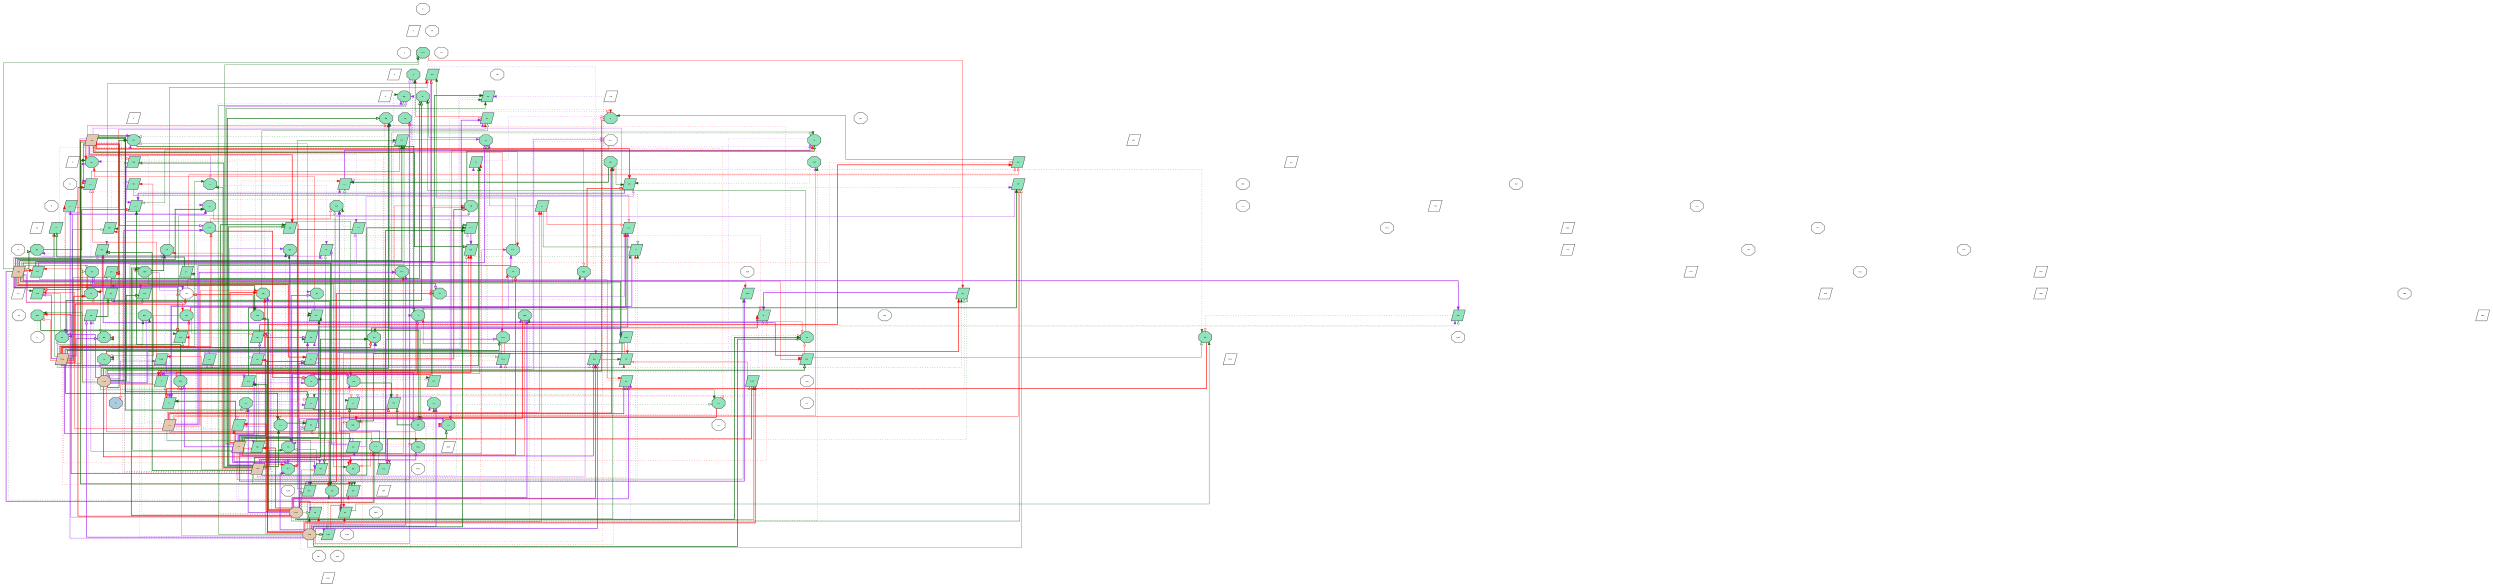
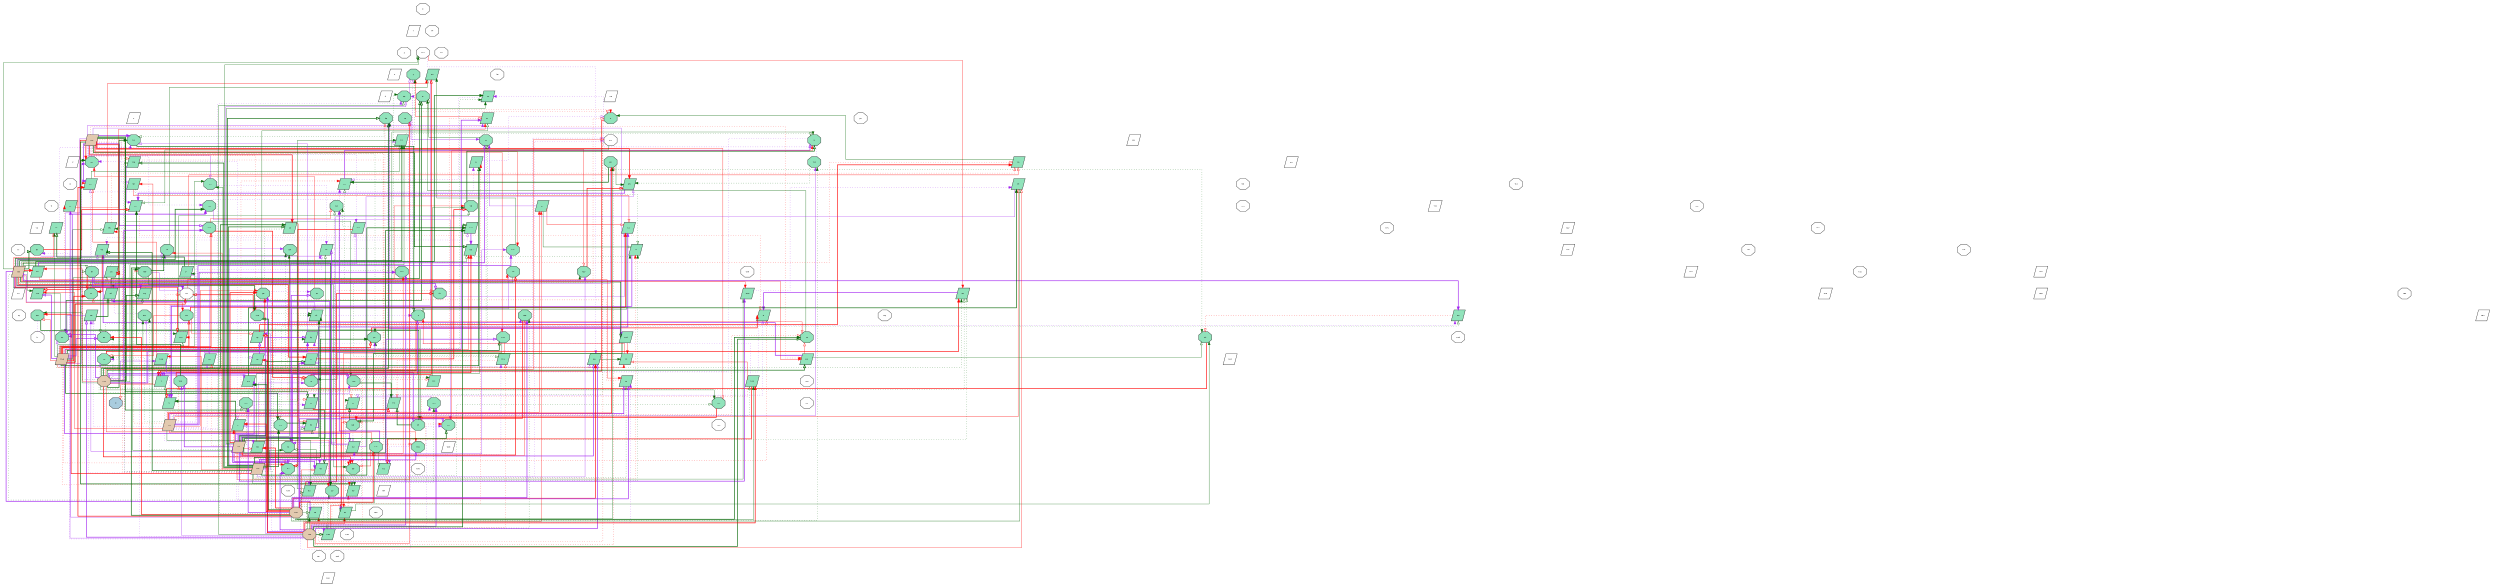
node "102": fillcolor #91e3bb -> #ffffff
edge "136" -> "125": style dotted -> solid
edge "136" -> "69": added
edge "135" -> "82": style dotted -> bold
